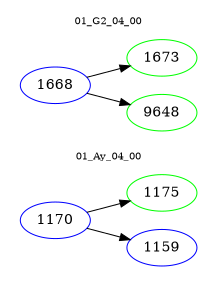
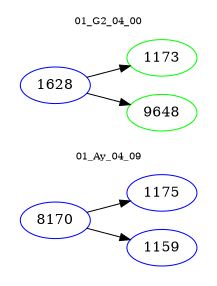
node "1673": label "1673" -> "1173"
node "1668": label "1668" -> "1628"
cluster "01_Ay_04_00": label "01_Ay_04_00" -> "01_Ay_04_09"
node "1175": color green -> blue
node "1170": label "1170" -> "8170"
